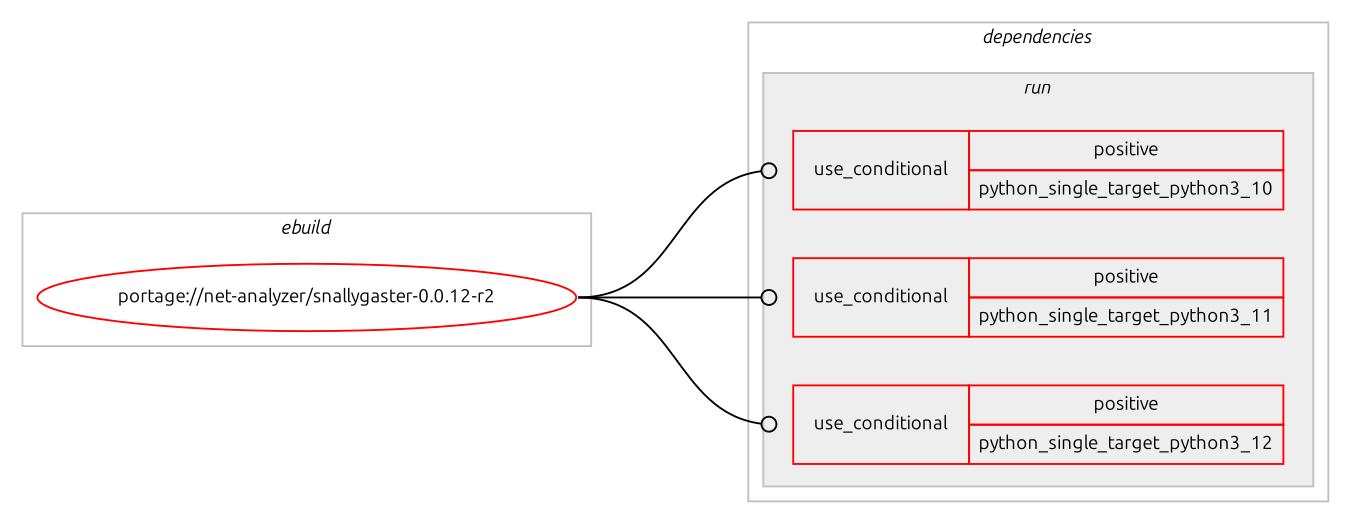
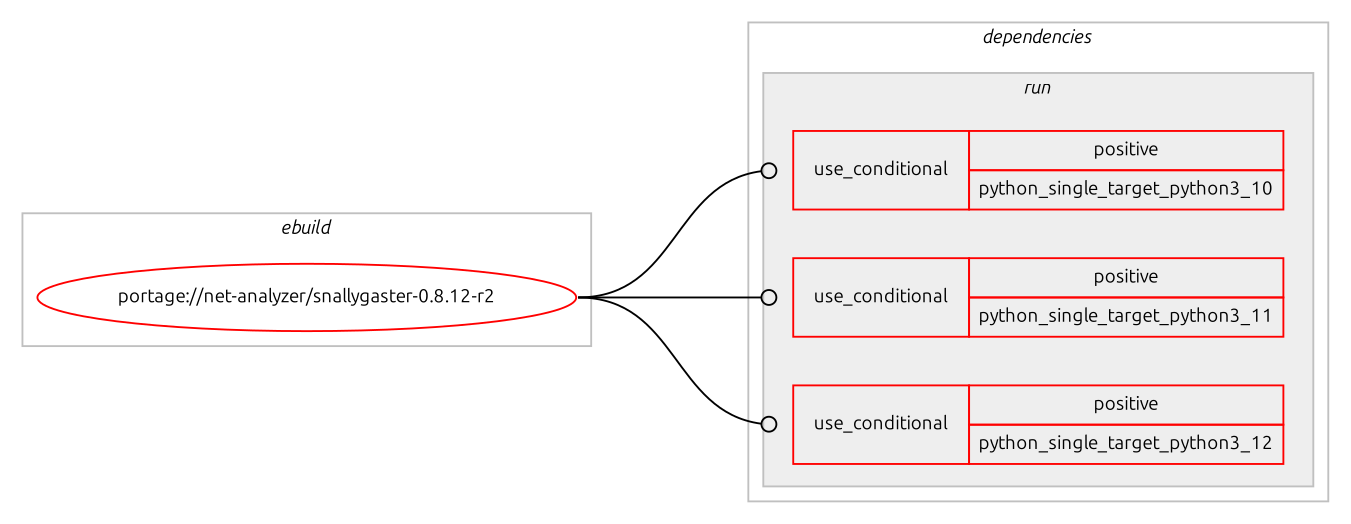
node "portage://net-analyzer/snallygaster-0.0.12-r2": label "portage://net-analyzer/snallygaster-0.0.12-r2" -> "portage://net-analyzer/snallygaster-0.8.12-r2"
